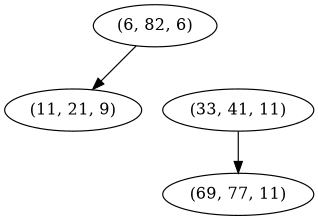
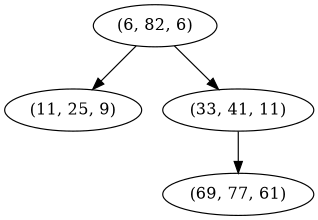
edge "(6, 82, 6)" -> "(33, 41, 11)": added
node "(11, 21, 9)": label "(11, 21, 9)" -> "(11, 25, 9)"
node "(69, 77, 11)": label "(69, 77, 11)" -> "(69, 77, 61)"
